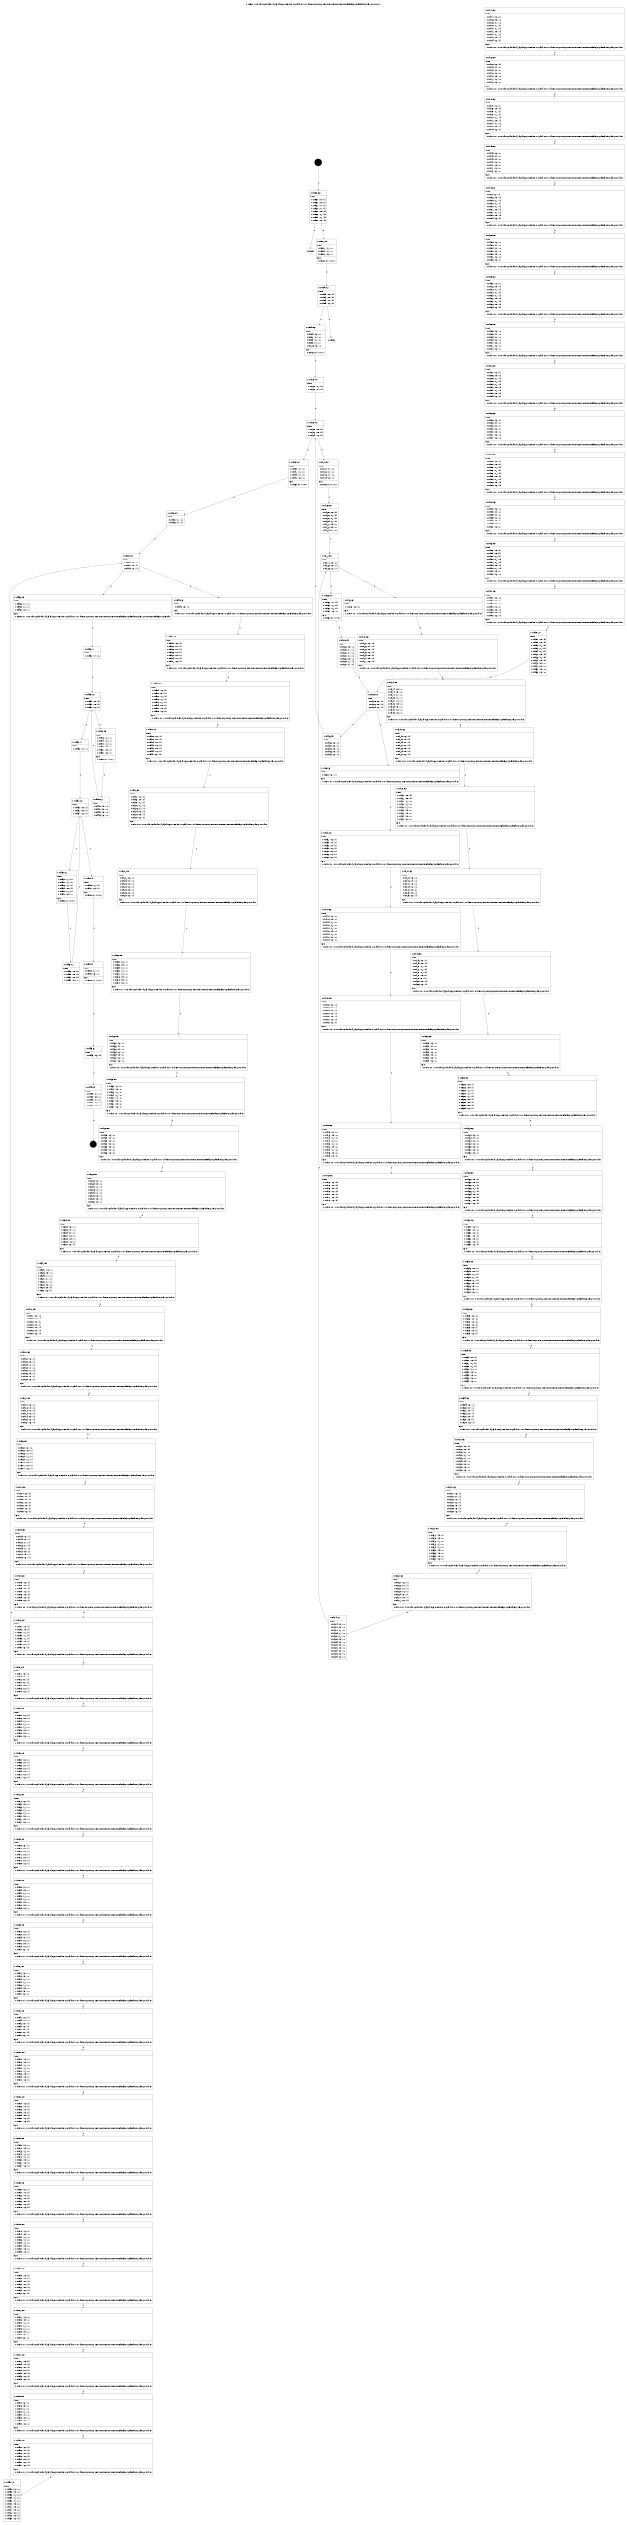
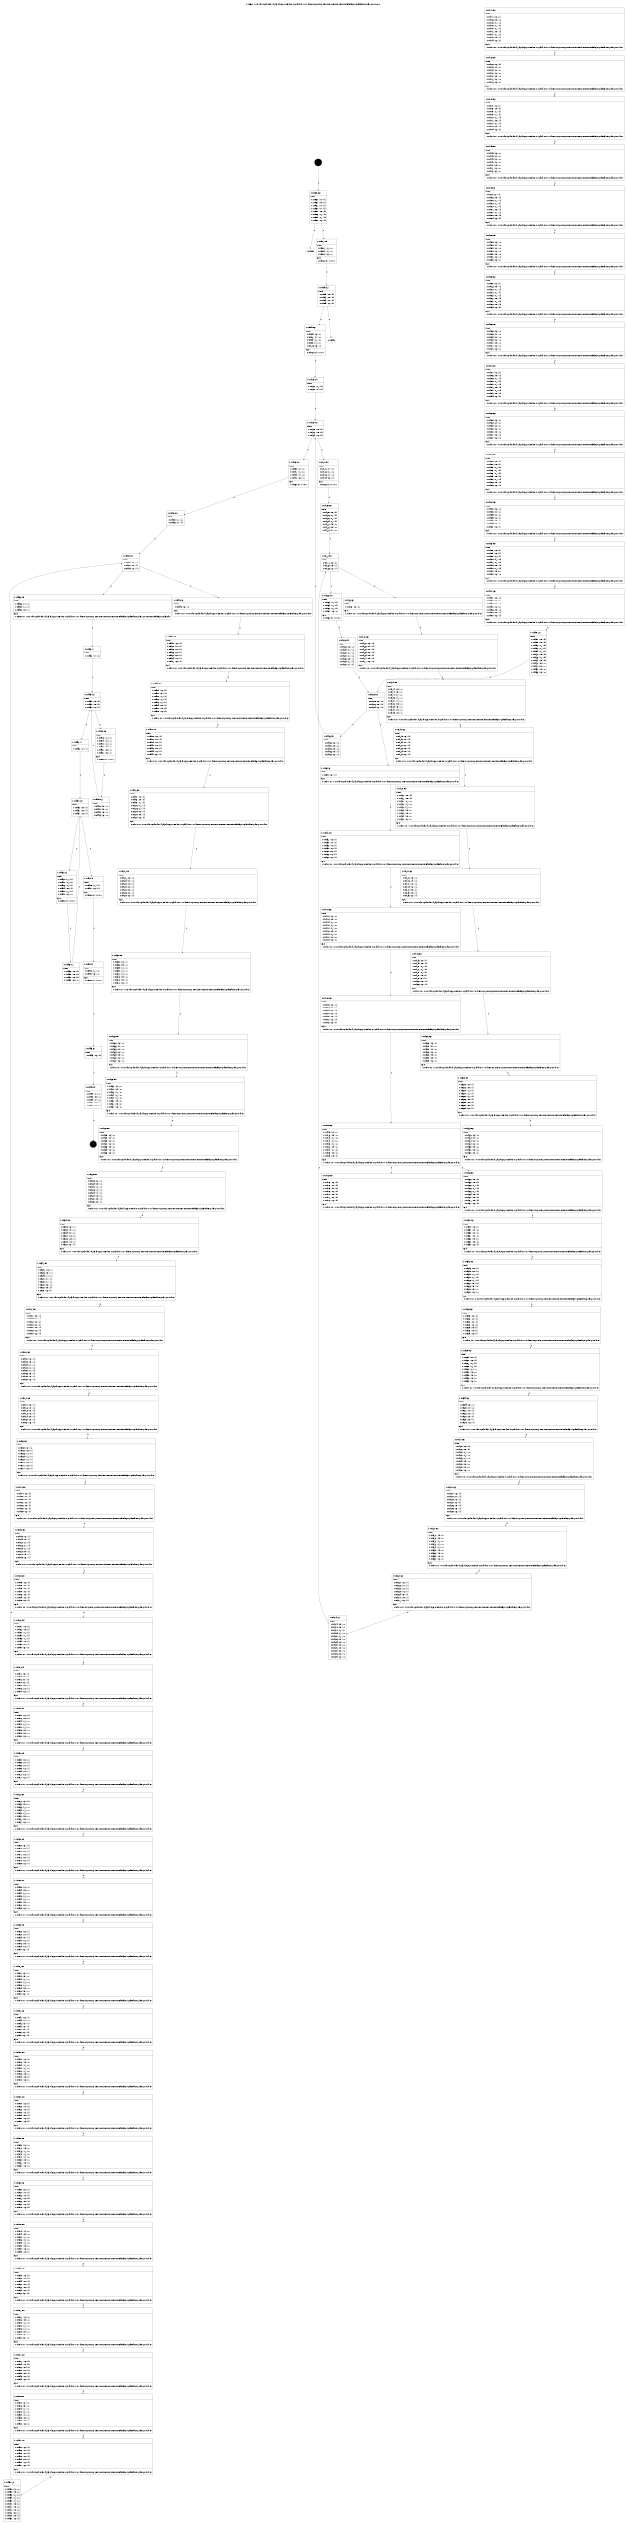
edge "0x109543 [25]" -> "0x10955c [32]": now "0x10973f [36]" -> "0x10955c [32]"
